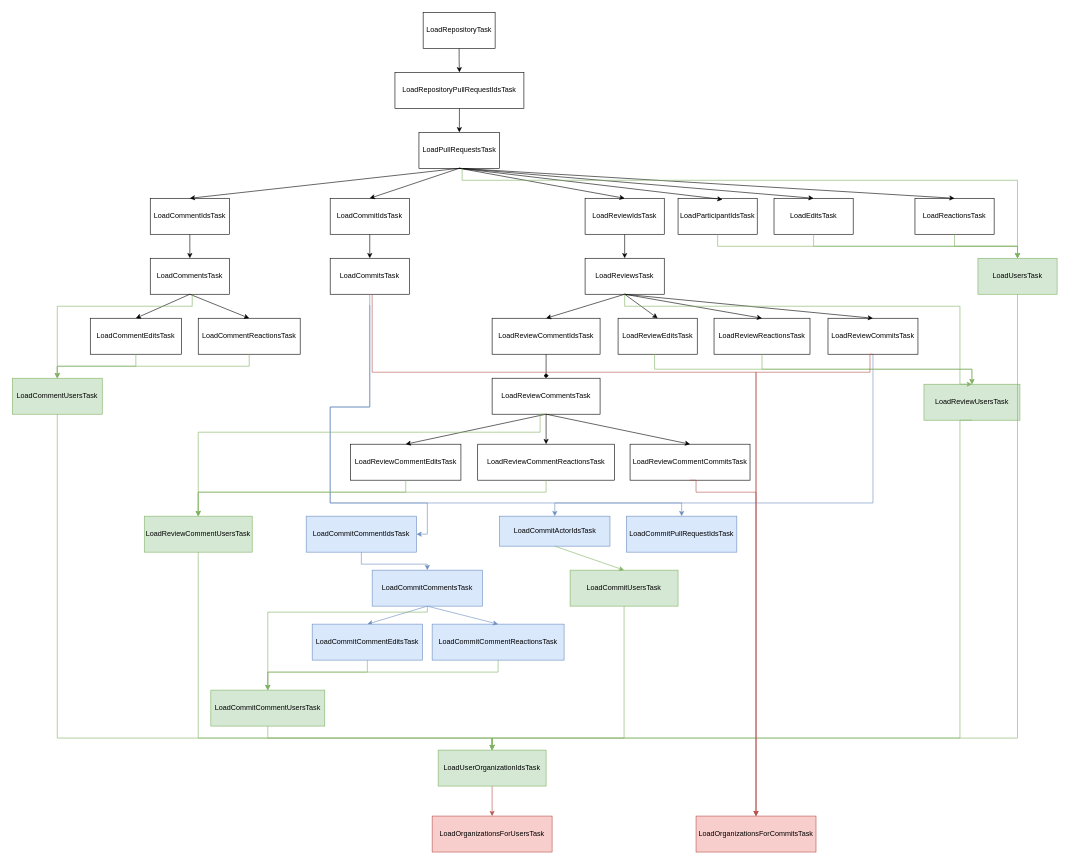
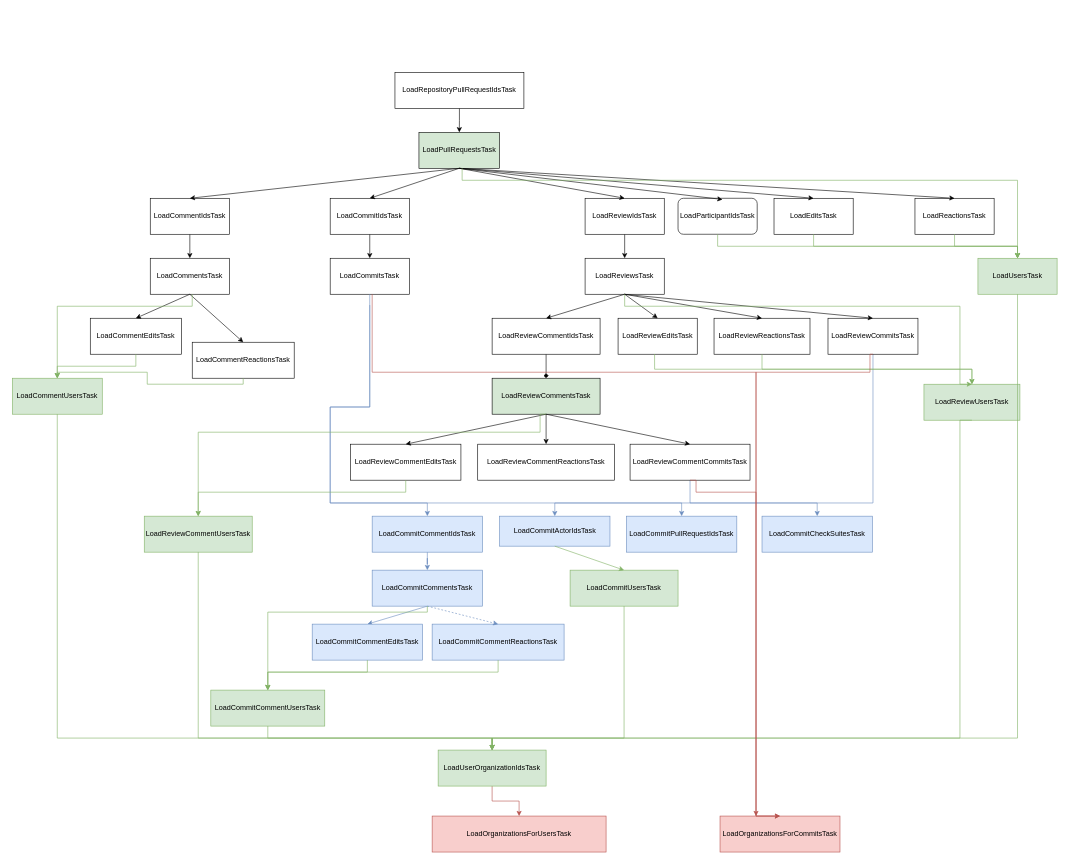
node "LoadRepositoryTask": removed
edge "LoadRepositoryTask" -> "LoadRepositoryPullRequestIdsTask": removed
node "LoadPullRequestsTask": fillcolor #ffffff -> #d5e8d4
node "LoadParticipantIdsTask": shape rectangle -> rounded rectangle
node "LoadCommentReactionsTask": moved (249, 336) -> (243, 360)
node "LoadReviewCommentsTask": fillcolor #ffffff -> #d5e8d4
edge "LoadReviewCommentReactionsTask" -> "LoadReviewCommentUsersTask": removed
edge "LoadReviewCommentCommitsTask" -> "LoadCommitCheckSuitesTask": added
node "LoadCommitCommentIdsTask": moved (362, 534) -> (428, 534)
node "LoadCommitCheckSuitesTask": added
edge "LoadCommitCommentsTask" -> "LoadCommitCommentReactionsTask": style solid -> dashed
node "LoadOrganizationsForUsersTask": size 120x36 -> 174x36
node "LoadOrganizationsForCommitsTask": moved (756, 834) -> (780, 834)
